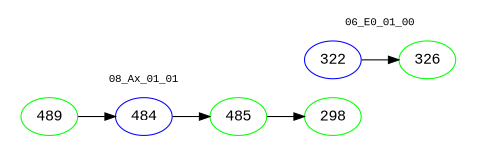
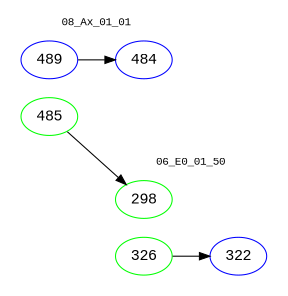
cluster "06_E0_01_00": label "06_E0_01_00" -> "06_E0_01_50"
edge "322" -> "326": reversed
node "489": color green -> blue
edge "484" -> "485": removed
